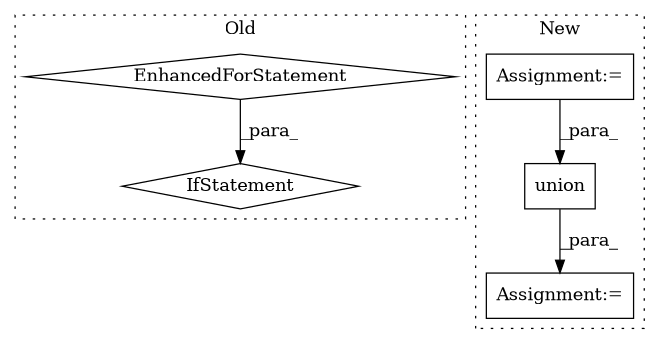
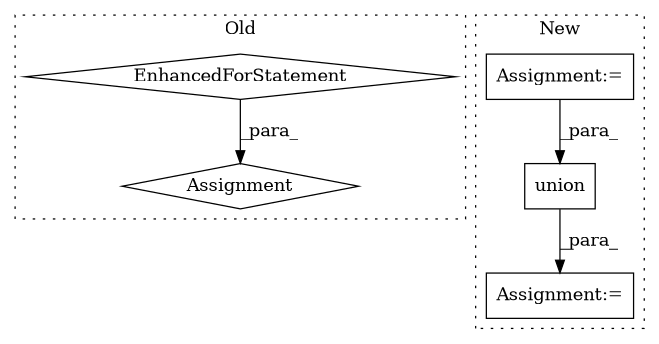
node "IfStatement": label "IfStatement" -> "Assignment"
